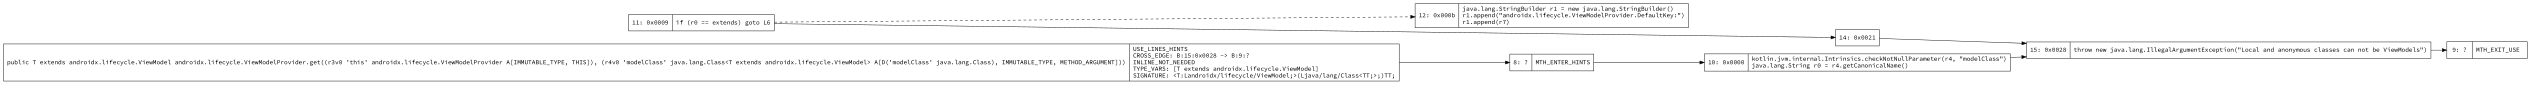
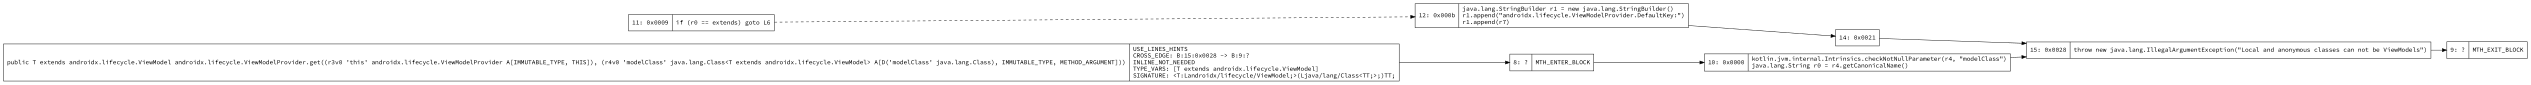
edge "11: 0x0009" -> "14: 0x0021": now "12: 0x000b" -> "14: 0x0021"
node "9: ?": text "MTH_EXIT_USE" -> "MTH_EXIT_BLOCK"
node "8: ?": text "MTH_ENTER_HINTS" -> "MTH_ENTER_BLOCK"
